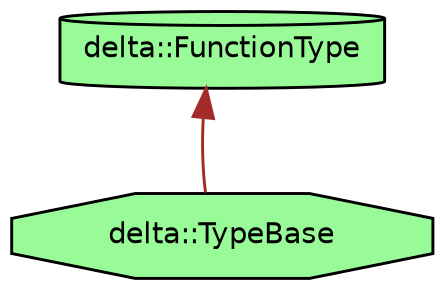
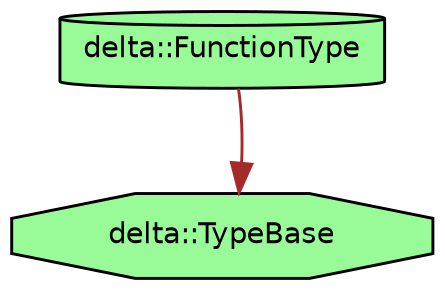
edge "delta::TypeBase" -> "delta::FunctionType": reversed
